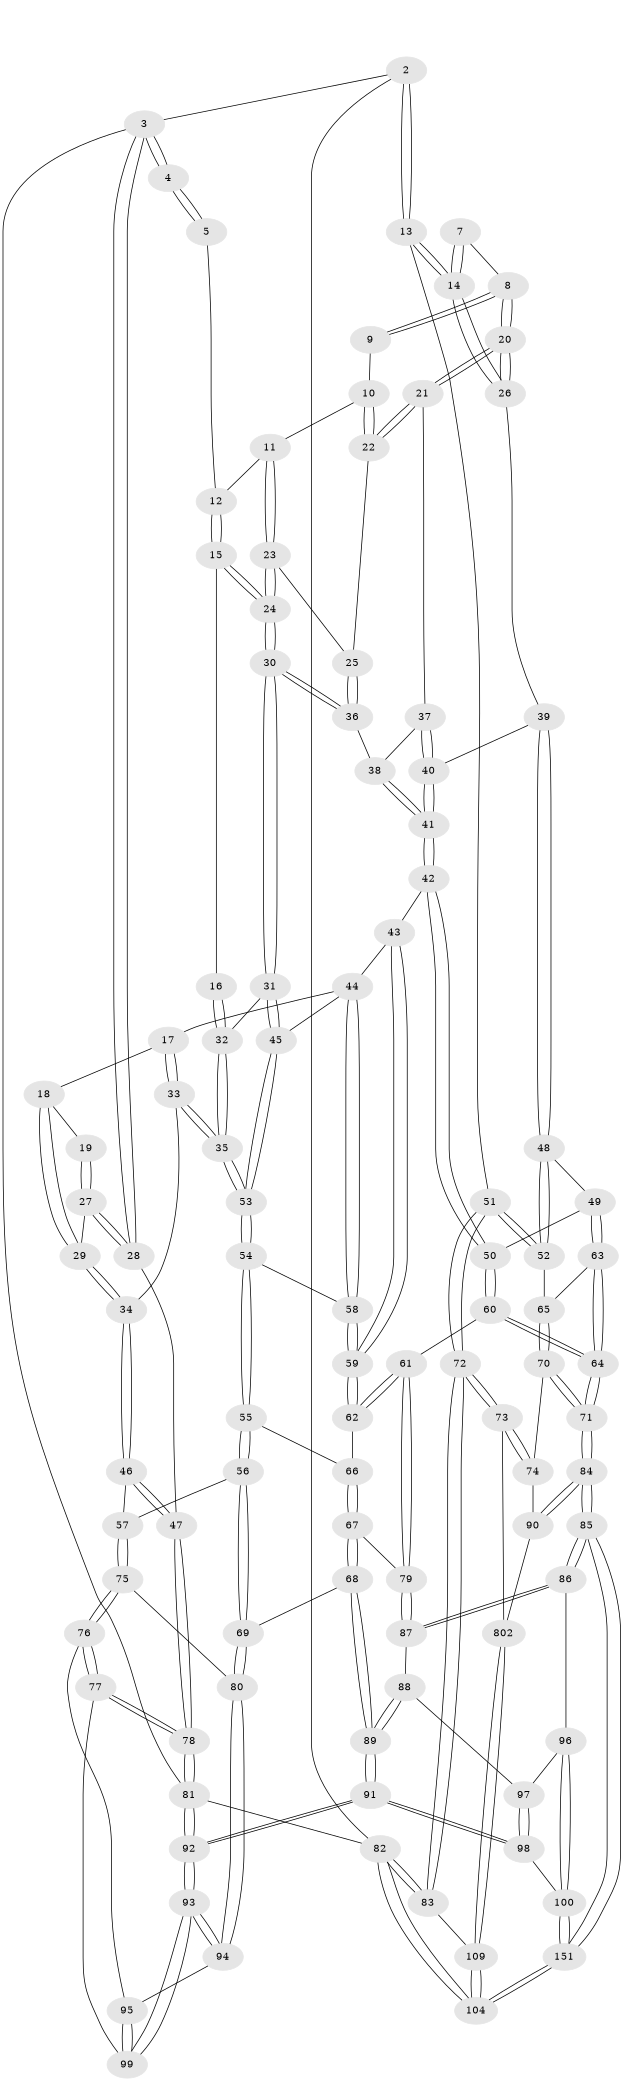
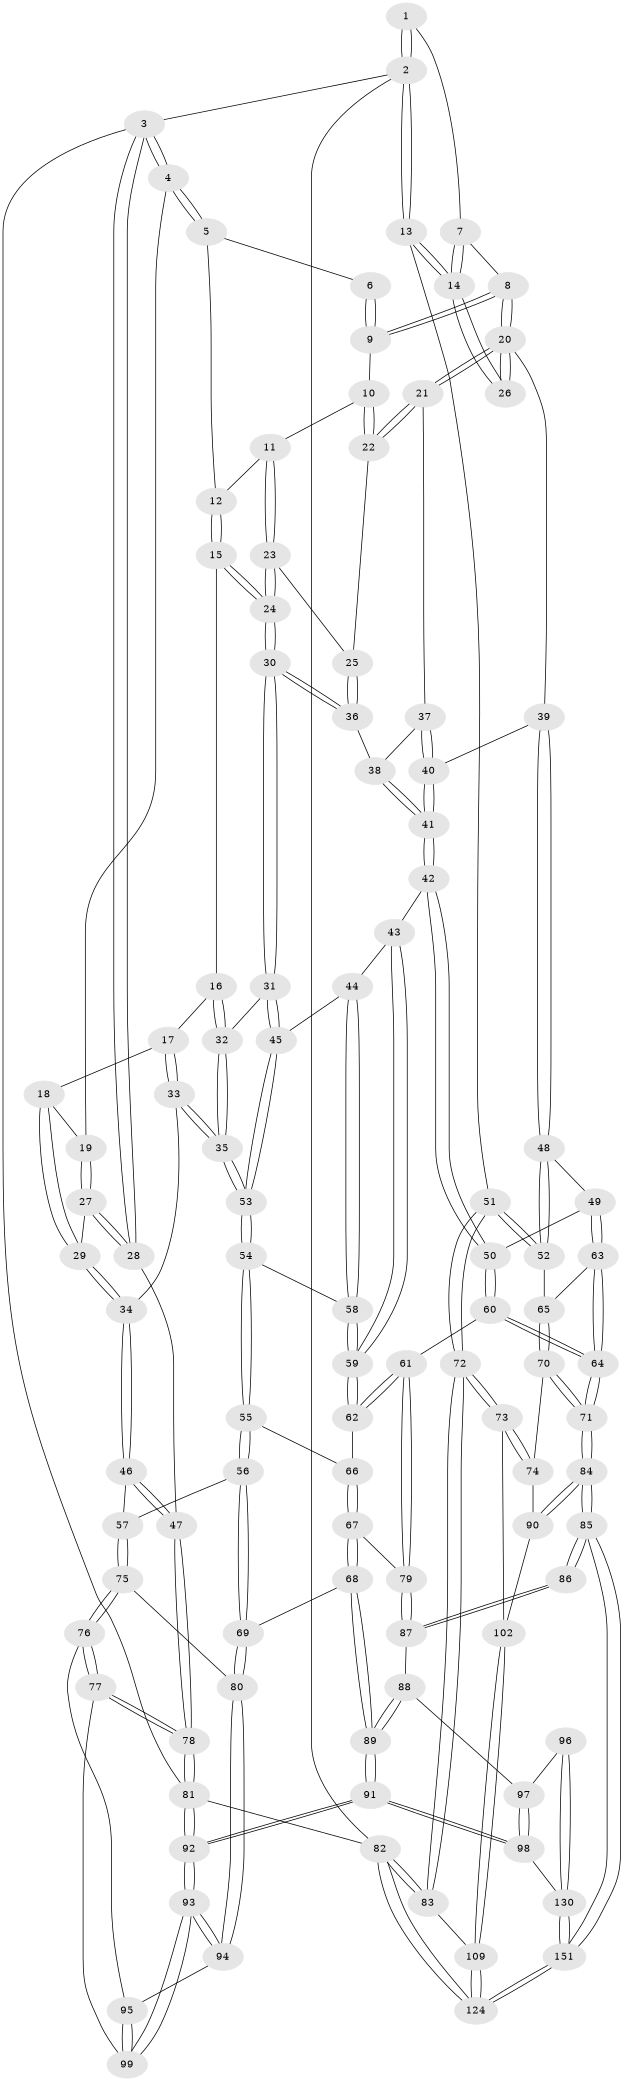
node "1": added
node "6": added
edge "26" -- "39": now "20" -- "39"
edge "4" -- "19": added
edge "44" -- "17": now "16" -- "17"
node "802": label "802" -> "102"
edge "86" -- "96": removed
node "100": label "100" -> "130"
node "104": label "104" -> "124"
